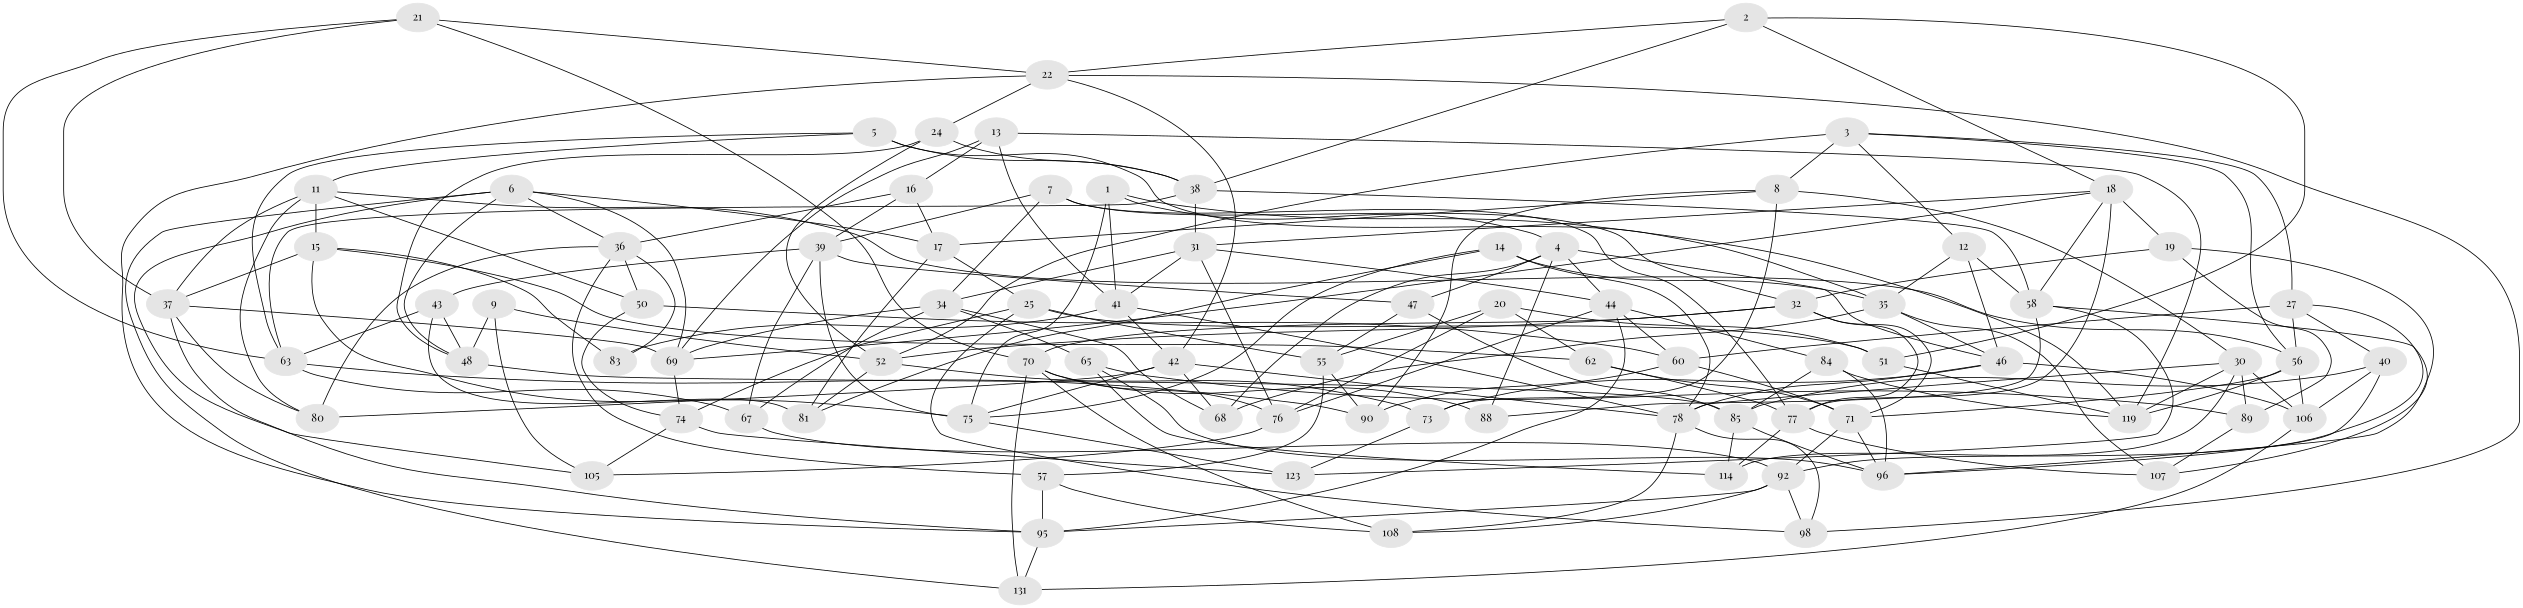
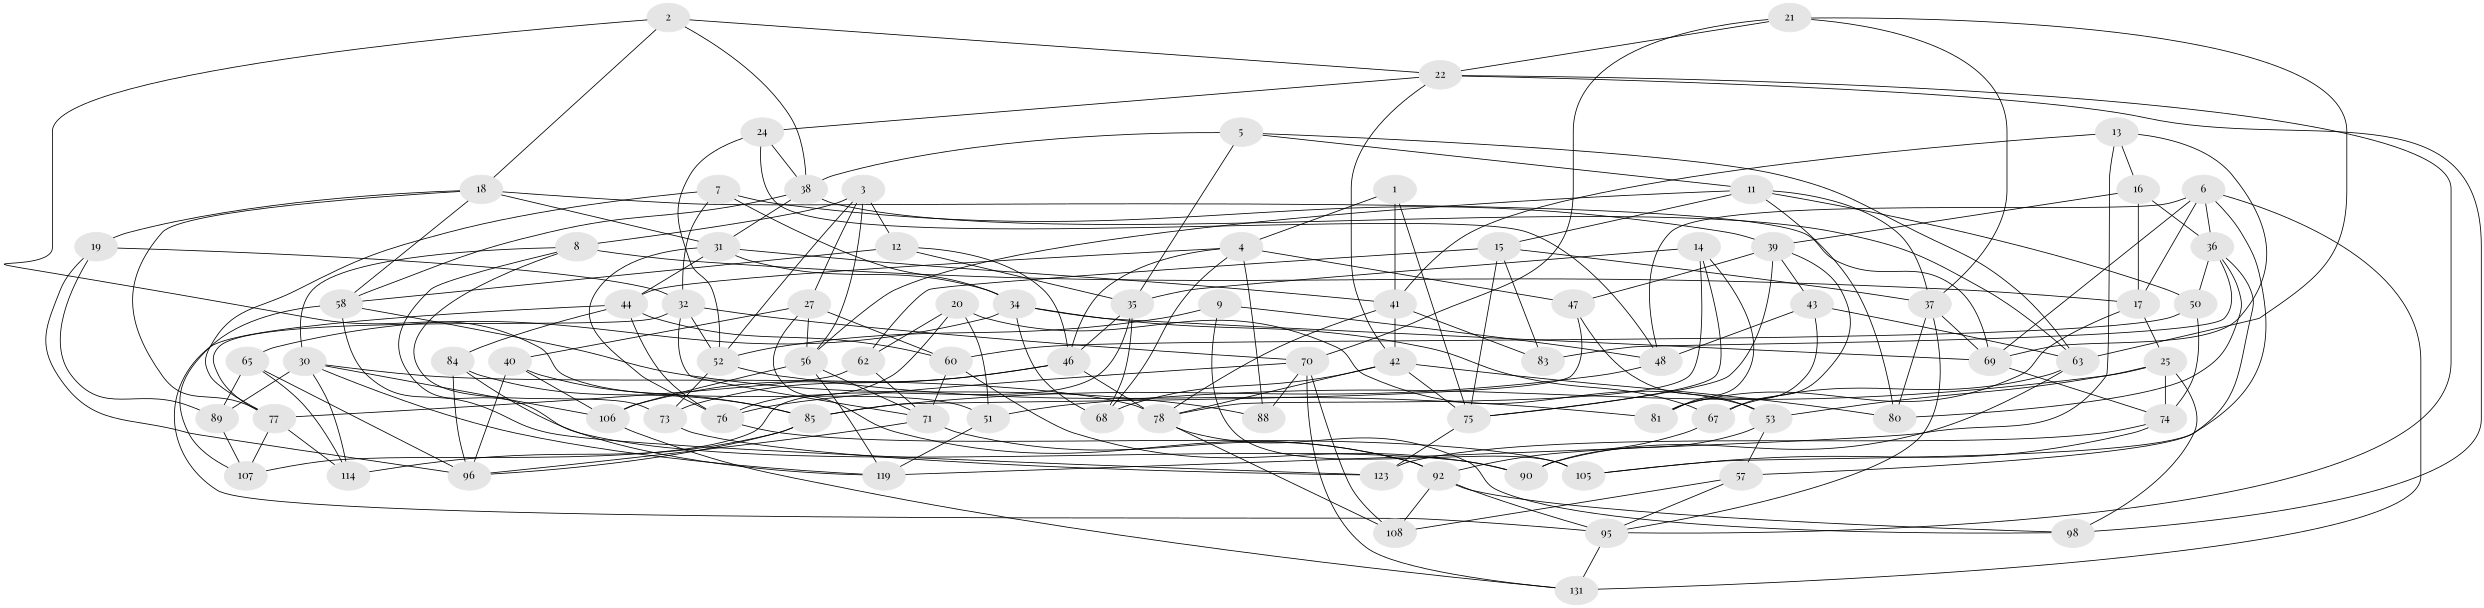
edge "1" -- "119": removed
node "55": label "55" -> "53"
